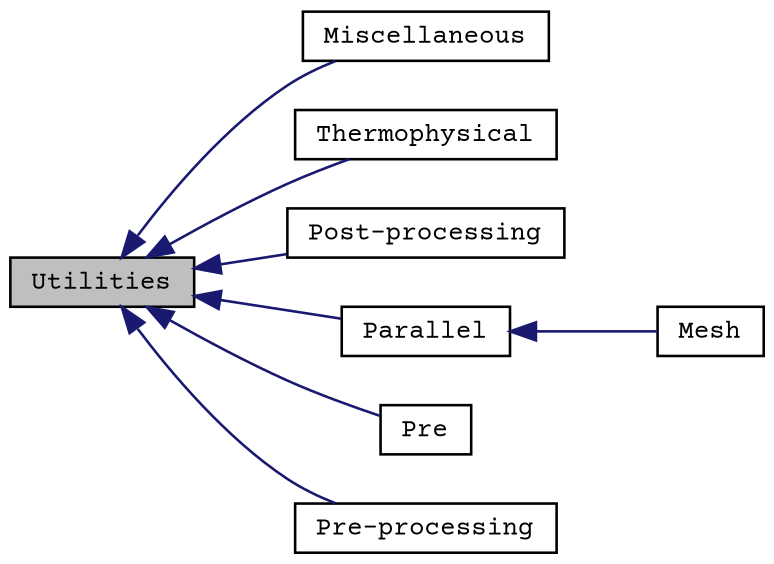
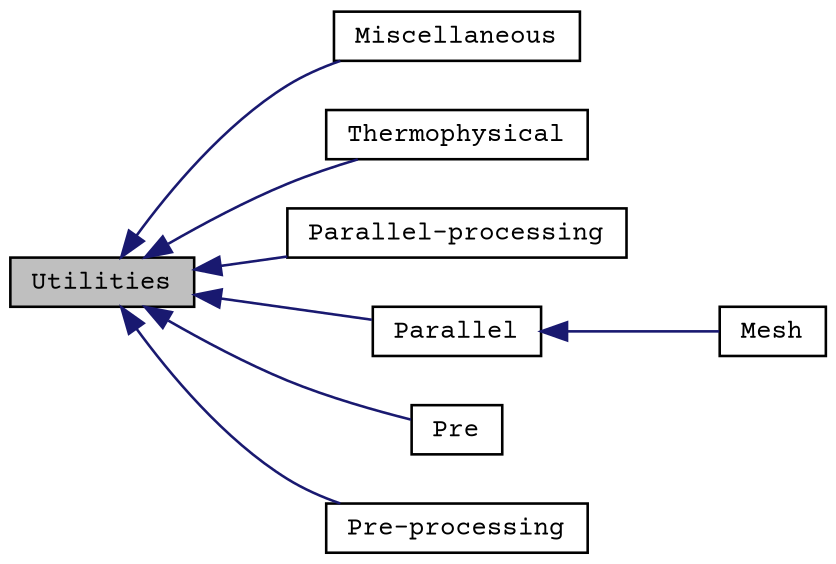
node "Post-processing": label "Post-processing" -> "Parallel-processing"
